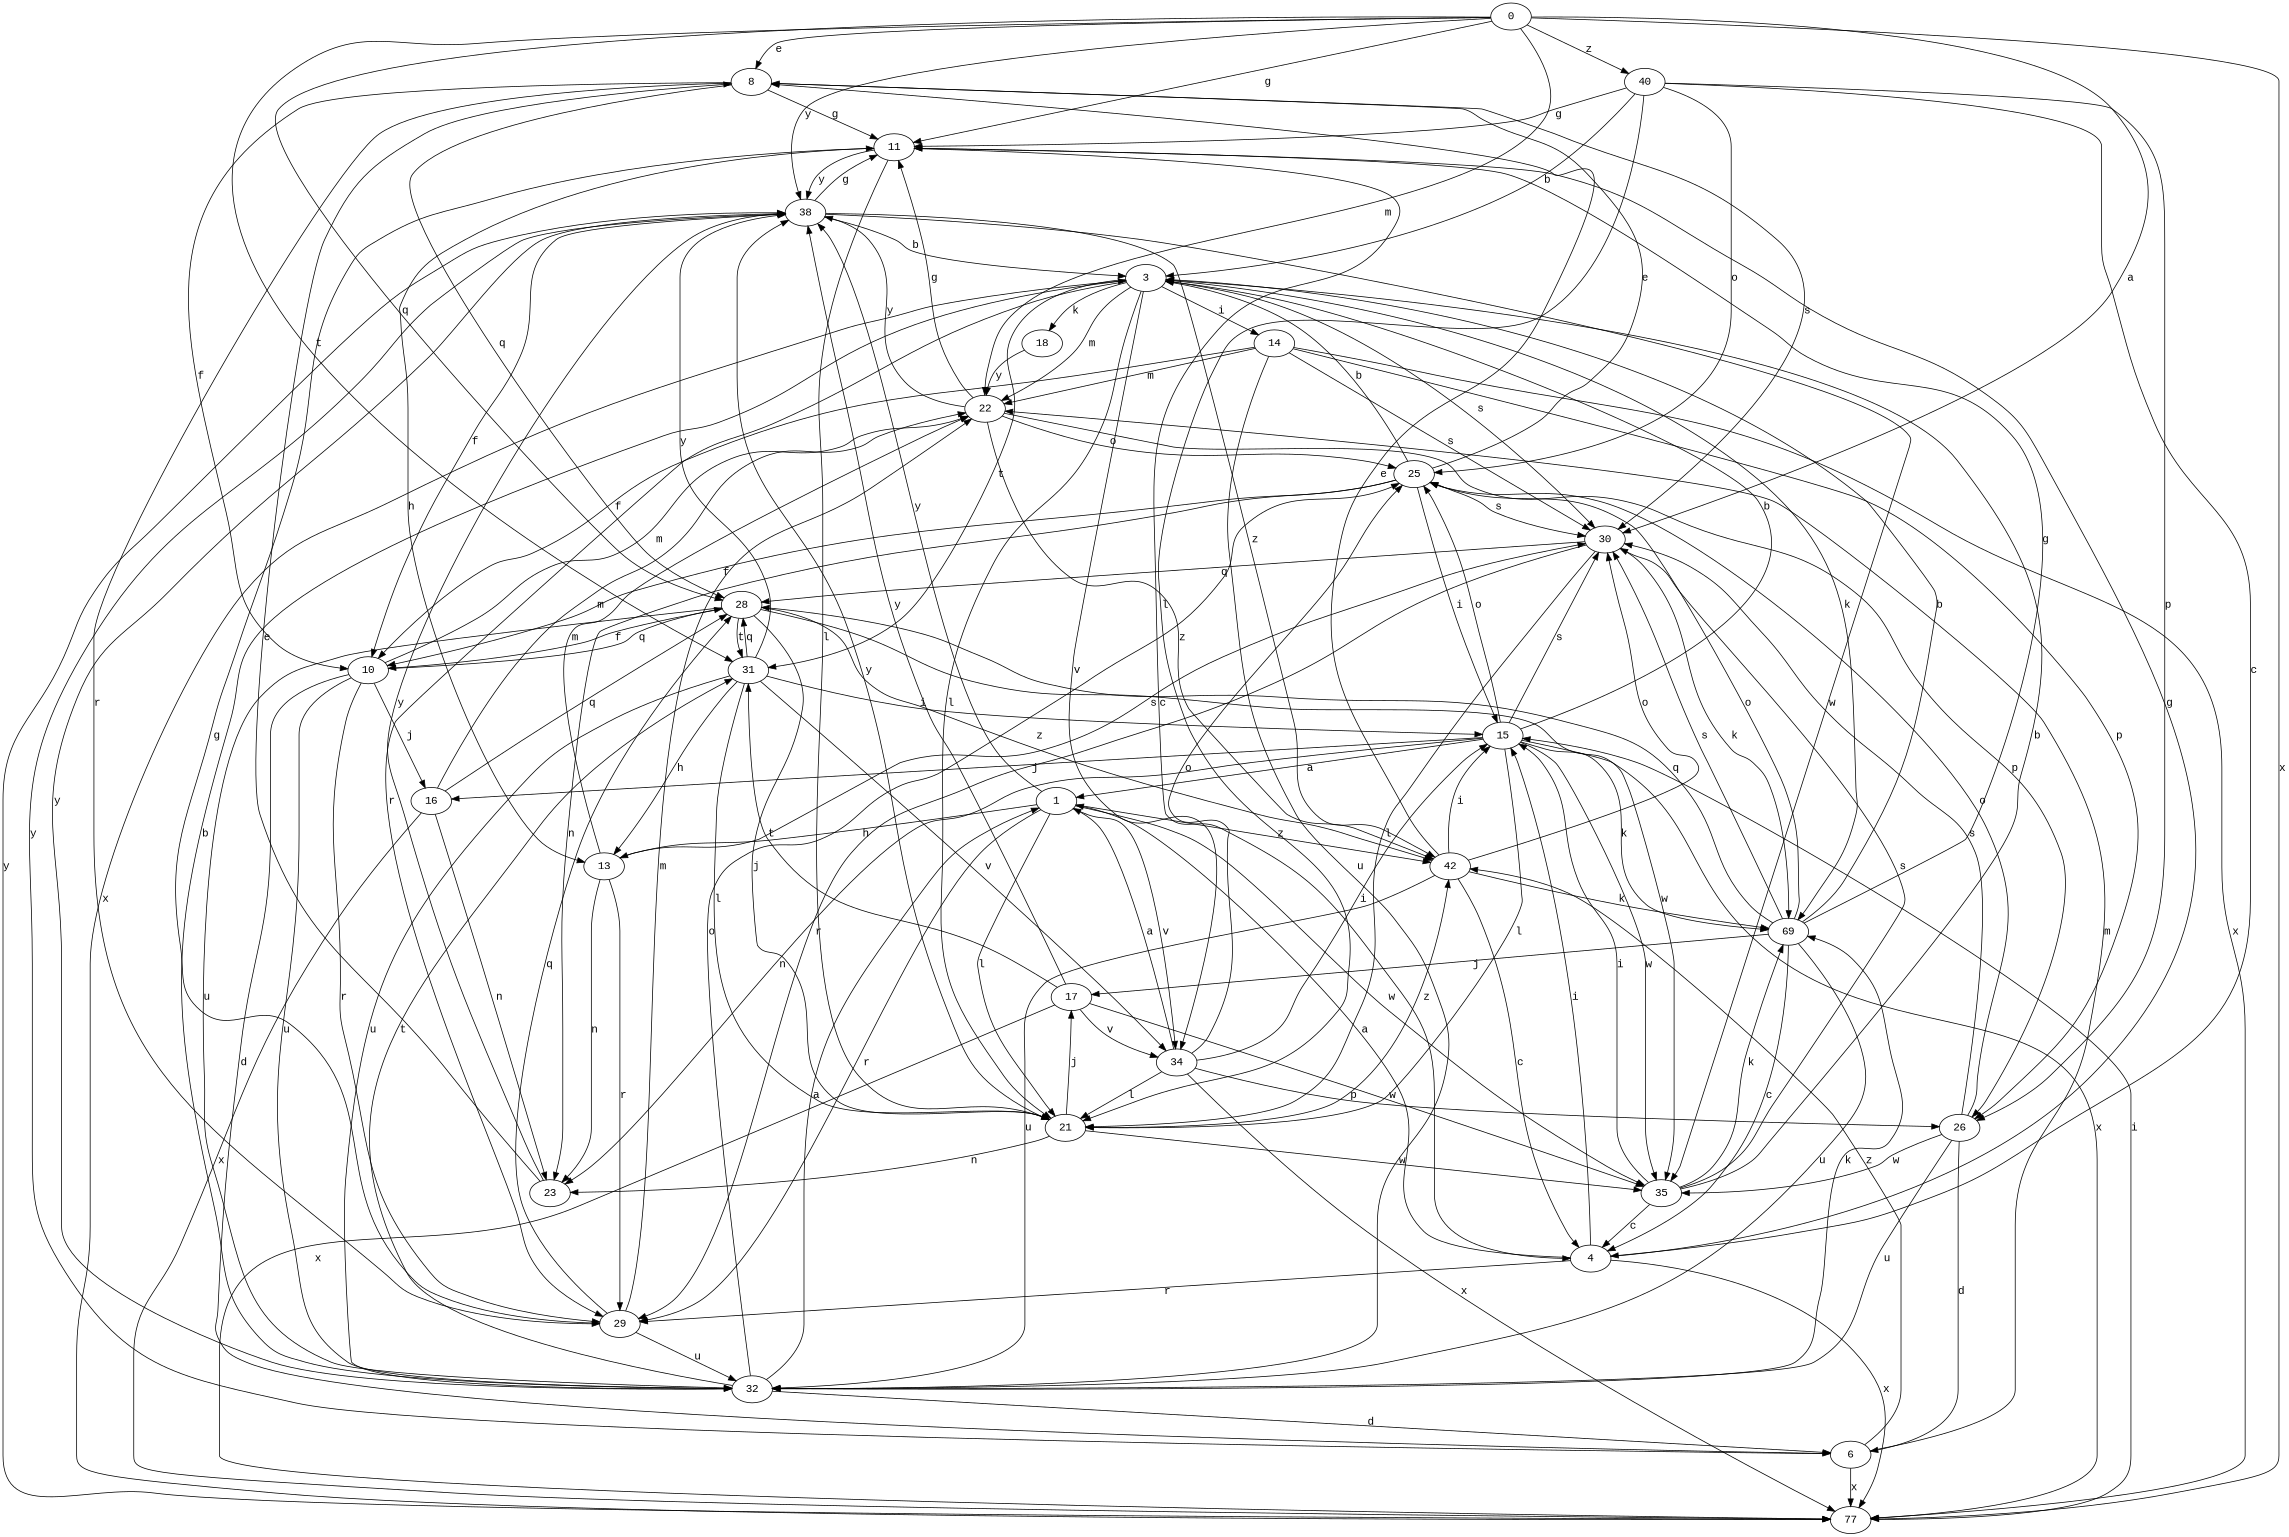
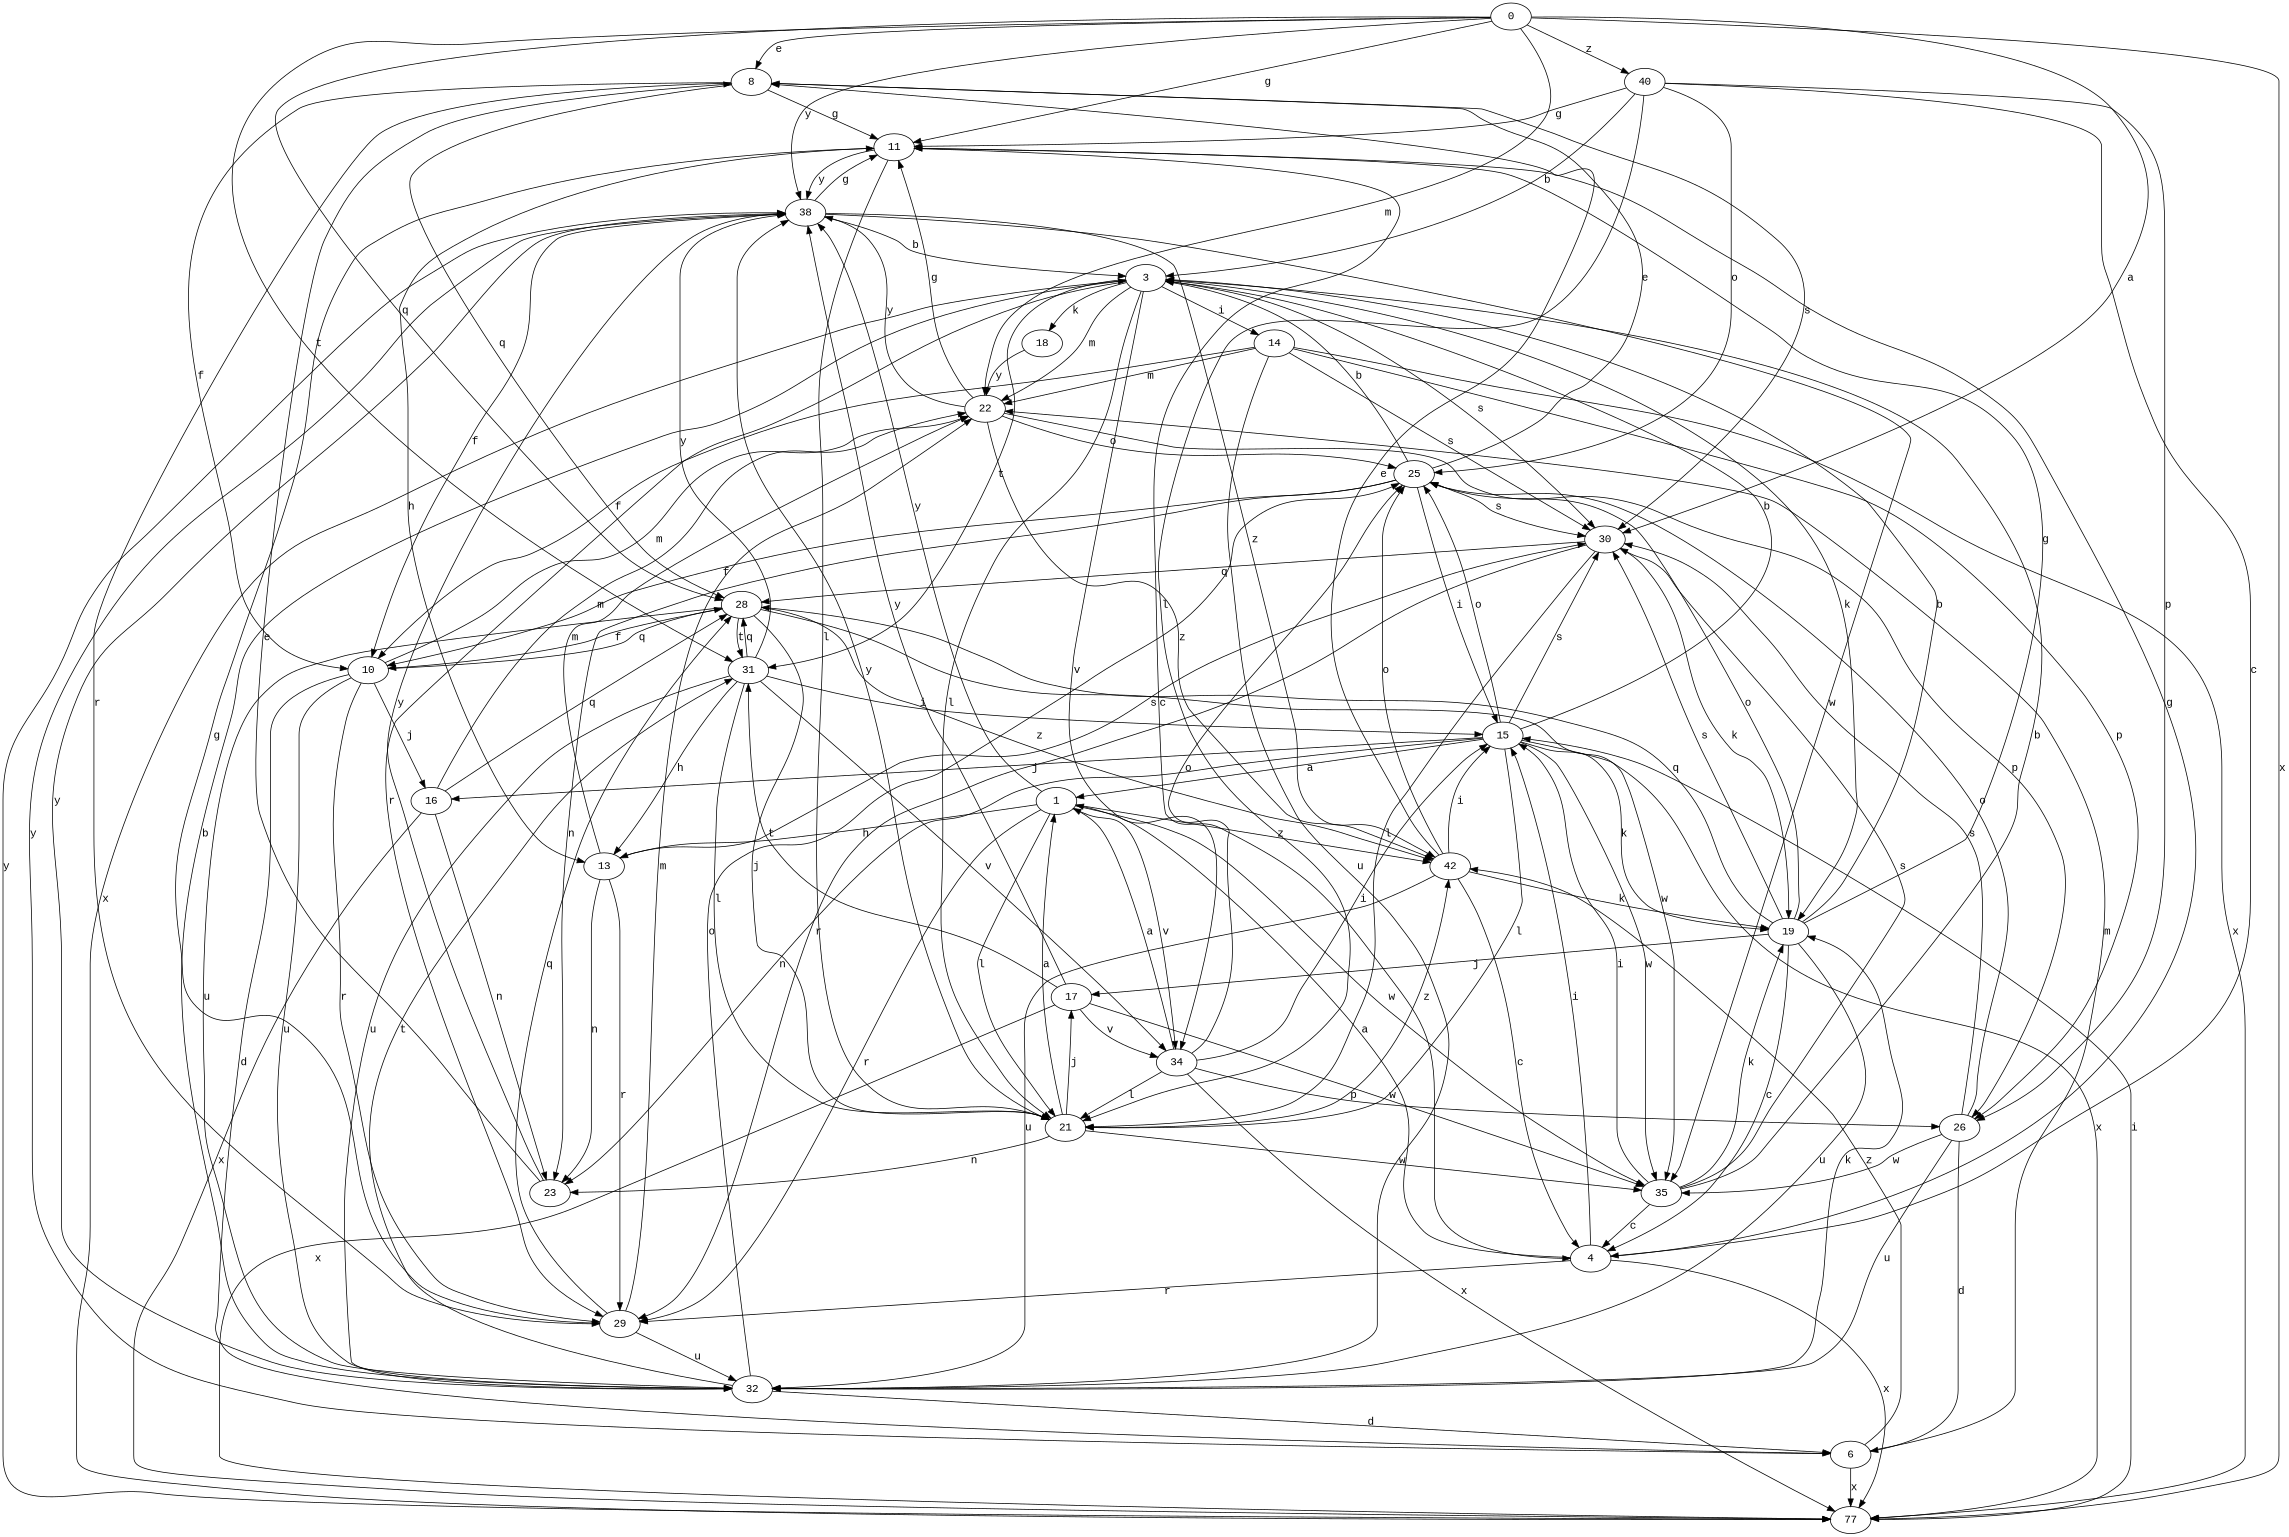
edge "42" -> "30": now "42" -> "25"
node "69": label "69" -> "19"
edge "32" -> "1": now "21" -> "1"
